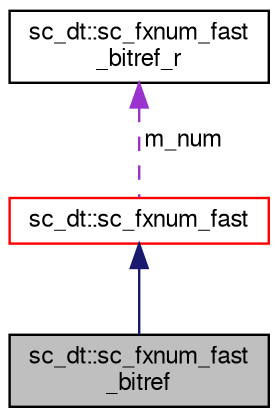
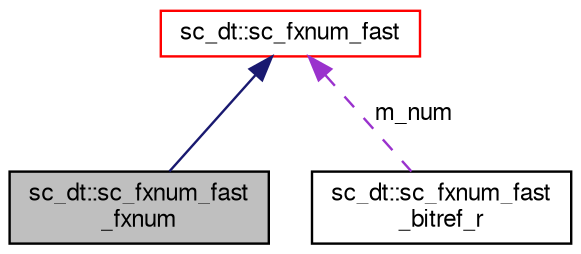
edge "sc_dt::sc_fxnum_fast" -> "sc_dt::sc_fxnum_fast _bitref_r": reversed
node "sc_dt::sc_fxnum_fast _bitref": label "sc_dt::sc_fxnum_fast _bitref" -> "sc_dt::sc_fxnum_fast _fxnum"
